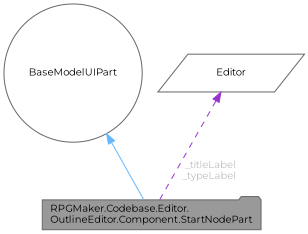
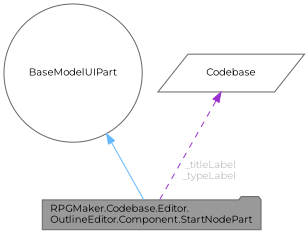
node "Editor": label "Editor" -> "Codebase"
